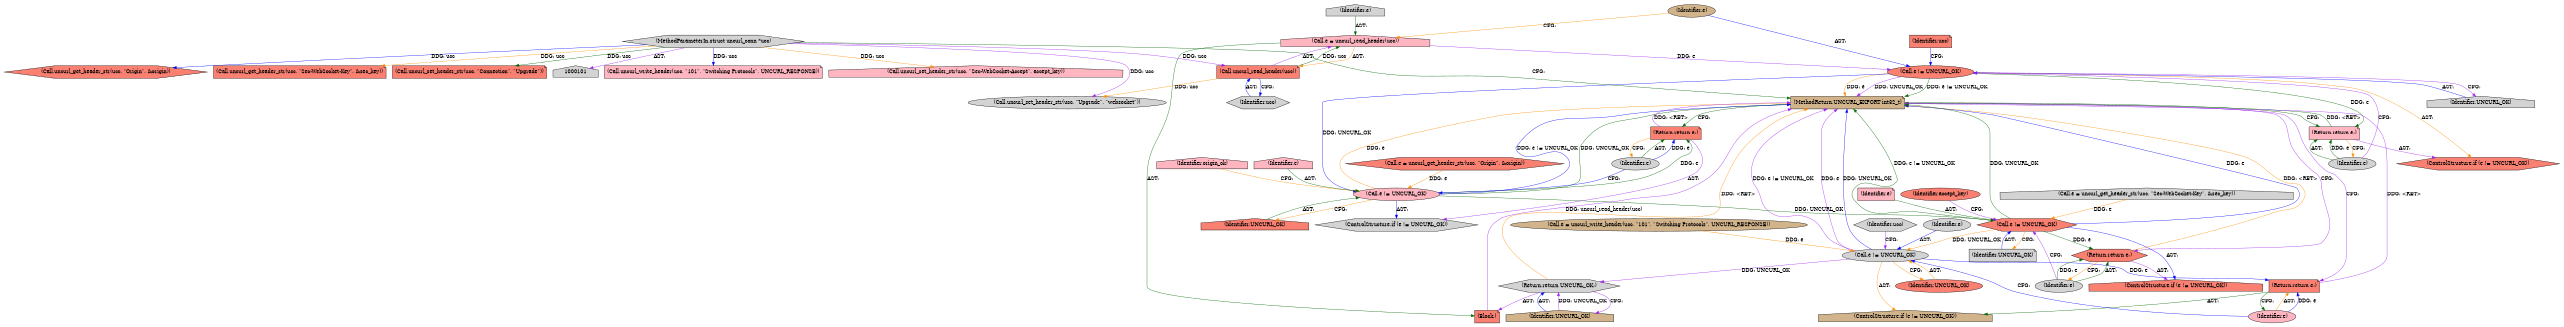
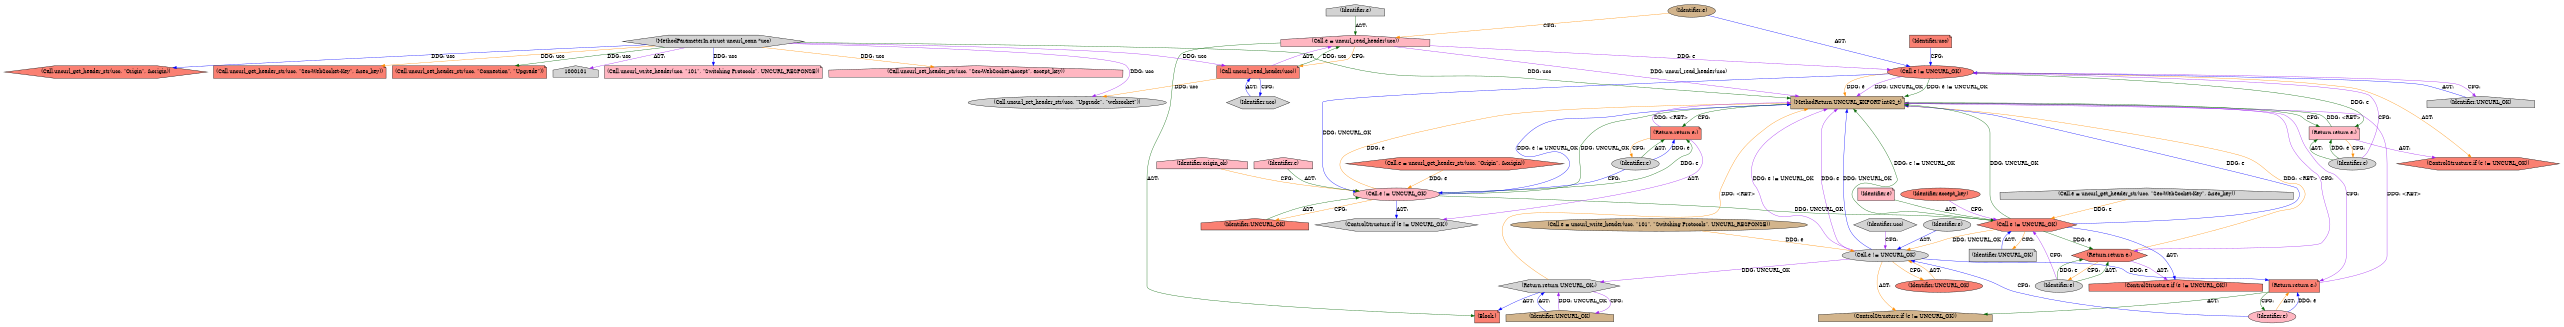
edge "(Call,e = uncurl_read_header(ucc))" -> "(Call,uncurl_read_header(ucc))": label "AST: " -> "CFG: "
edge "(MethodParameterIn,struct uncurl_conn *ucc)" -> "(MethodReturn,UNCURL_EXPORT int32_t)": label "CFG: " -> "DDG: ucc"
edge "(Block,)" -> "(MethodReturn,UNCURL_EXPORT int32_t)": now "(Call,e = uncurl_read_header(ucc))" -> "(MethodReturn,UNCURL_EXPORT int32_t)"
edge "(Return,return UNCURL_OK;)" -> "(Block,)": color purple -> blue
